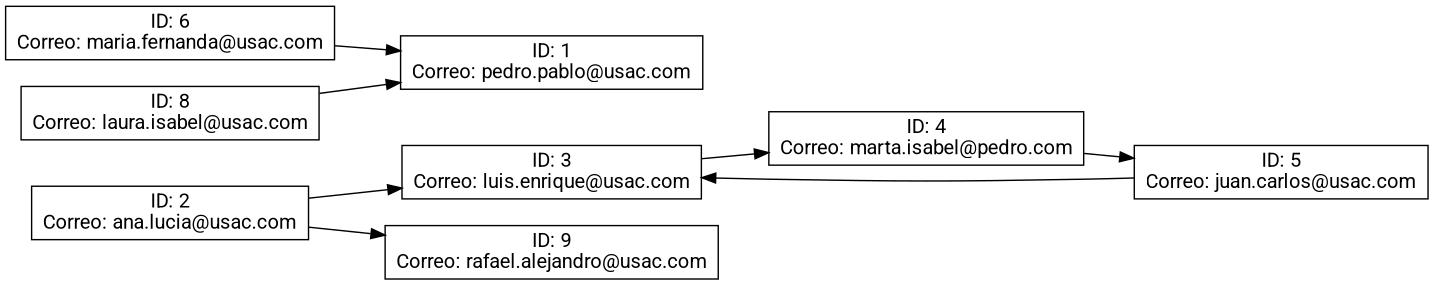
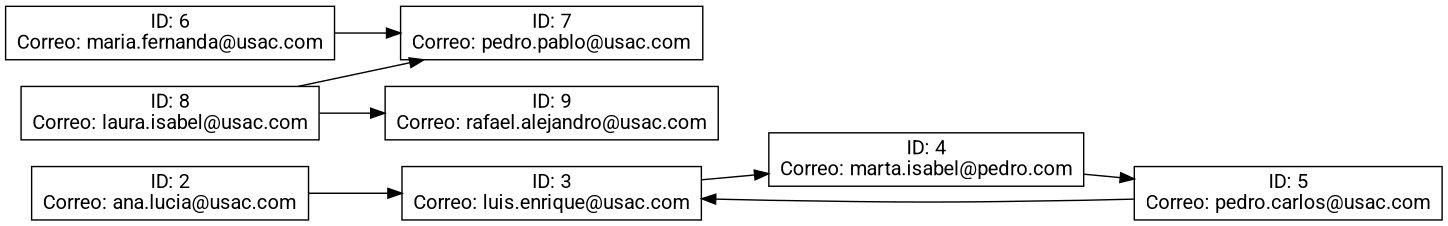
node "ID: 1 Correo: pedro.pablo@usac.com": label "ID: 1 Correo: pedro.pablo@usac.com" -> "ID: 7 Correo: pedro.pablo@usac.com"
node "ID: 5 Correo: juan.carlos@usac.com": label "ID: 5 Correo: juan.carlos@usac.com" -> "ID: 5 Correo: pedro.carlos@usac.com"
edge "ID: 2 Correo: ana.lucia@usac.com" -> "ID: 9 Correo: rafael.alejandro@usac.com": now "ID: 8 Correo: laura.isabel@usac.com" -> "ID: 9 Correo: rafael.alejandro@usac.com"
